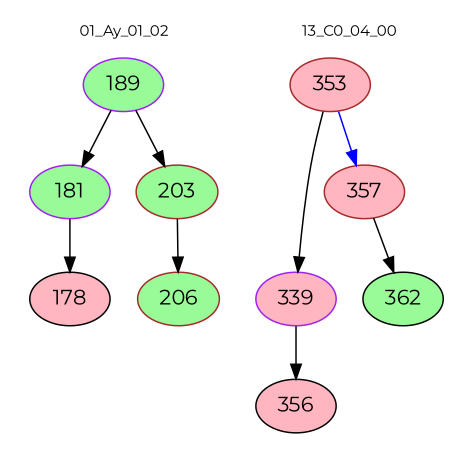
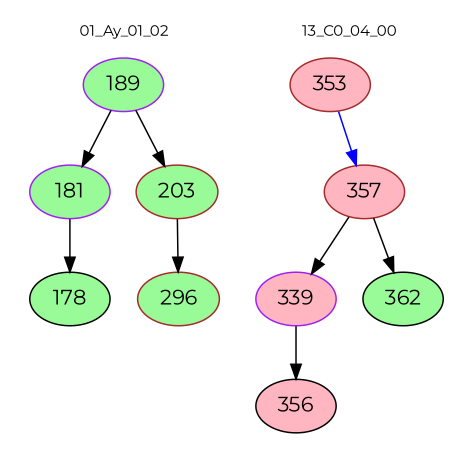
edge "353" -> "339": now "357" -> "339"
node "178": fillcolor lightpink -> palegreen
node "206": label "206" -> "296"
